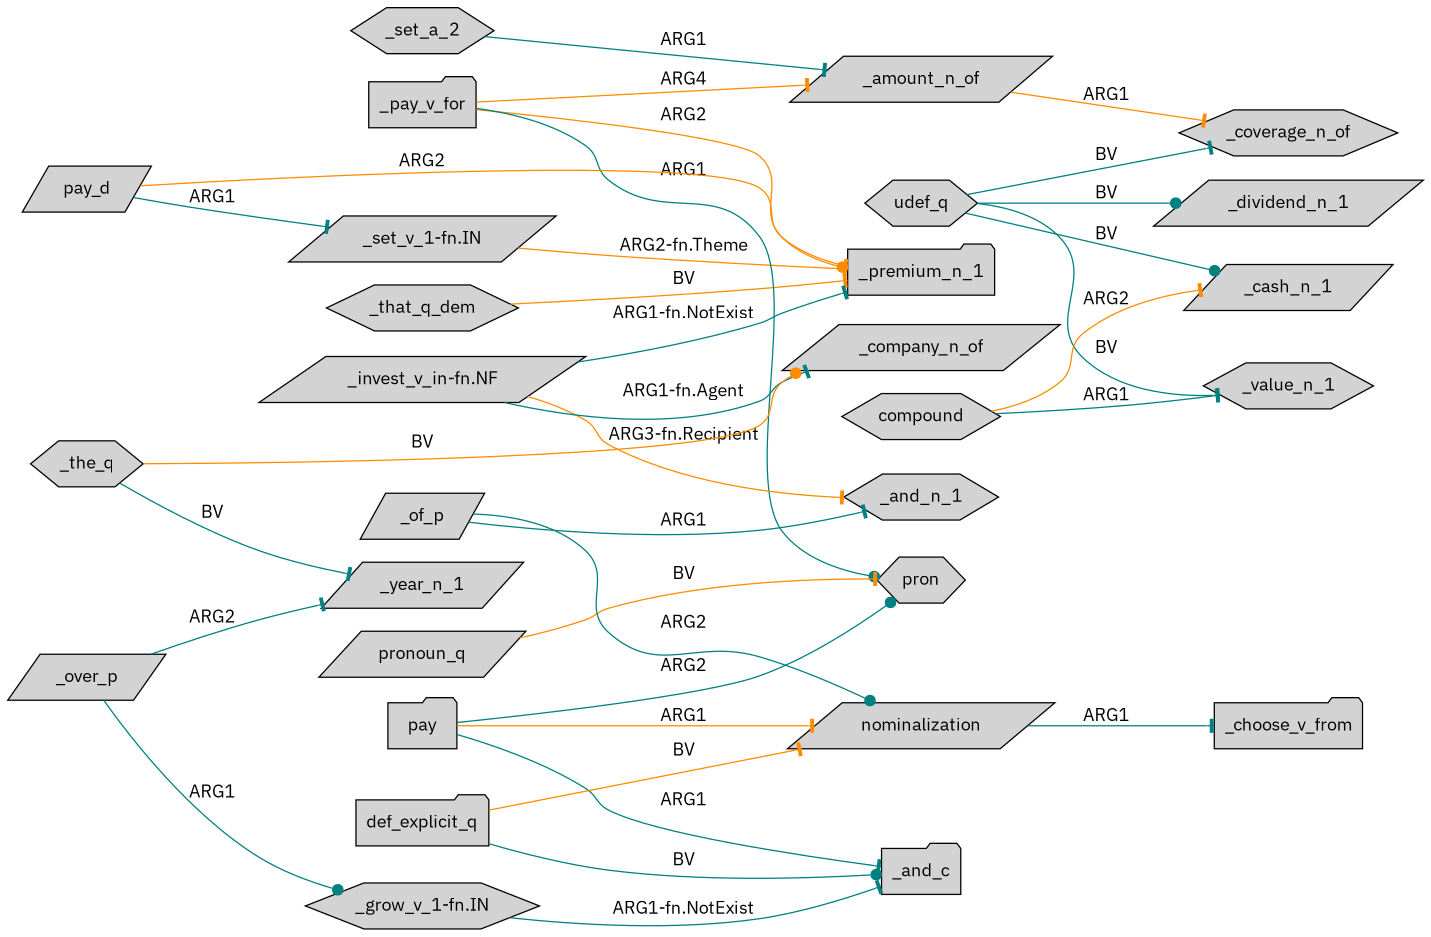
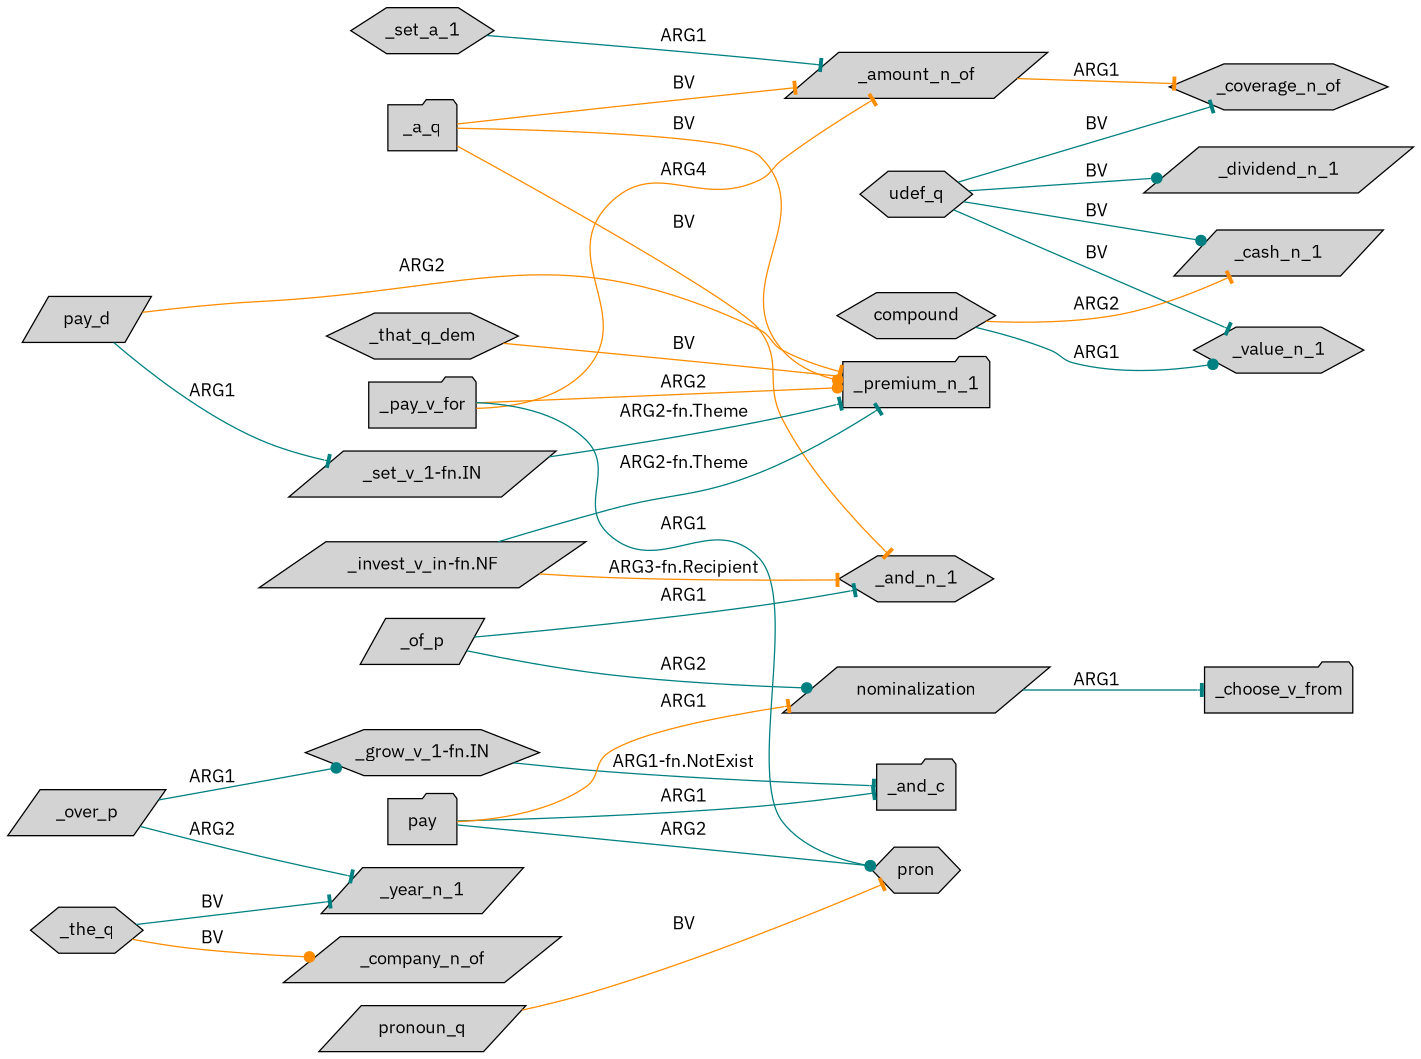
node "_set_a_2": label "_set_a_2" -> "_set_a_1"
node "_a_q": added
edge "_set_v_1-fn.IN" -> "_premium_n_1": color darkorange -> teal
edge "_invest_v_in-fn.NF" -> "_premium_n_1": label "ARG1-fn.NotExist" -> "ARG2-fn.Theme"
edge "compound" -> "_value_n_1": arrowhead tee -> dot
edge "_invest_v_in-fn.NF" -> "_company_n_of": removed, label "ARG1-fn.Agent"
node "def_explicit_q": removed
